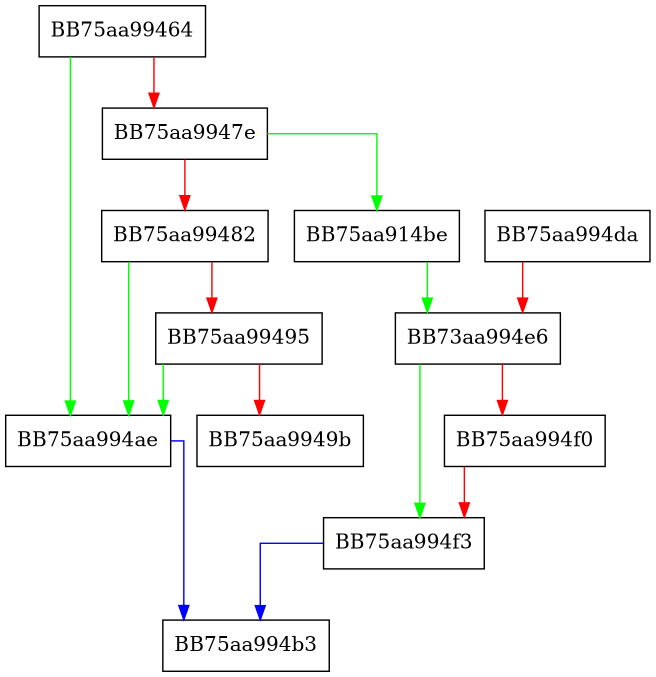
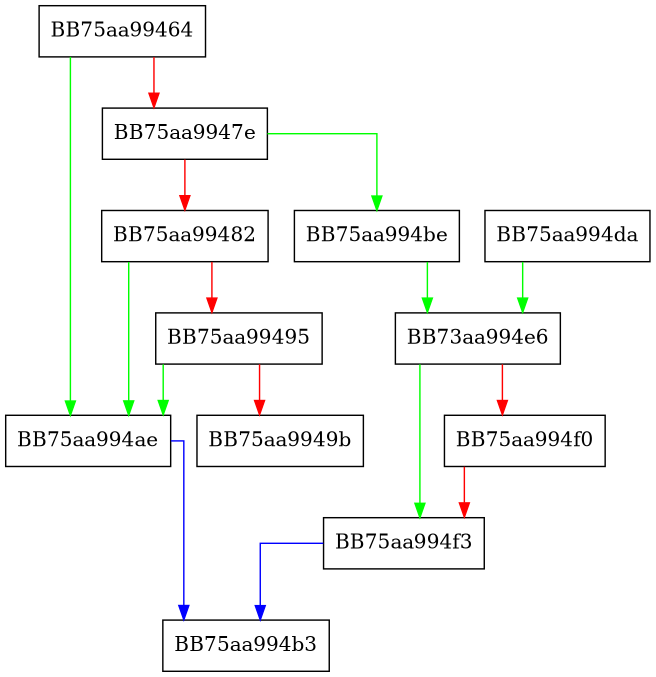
node "BB75aa914be": label "BB75aa914be" -> "BB75aa994be"
edge "BB75aa994da" -> "BB73aa994e6": color red -> green
